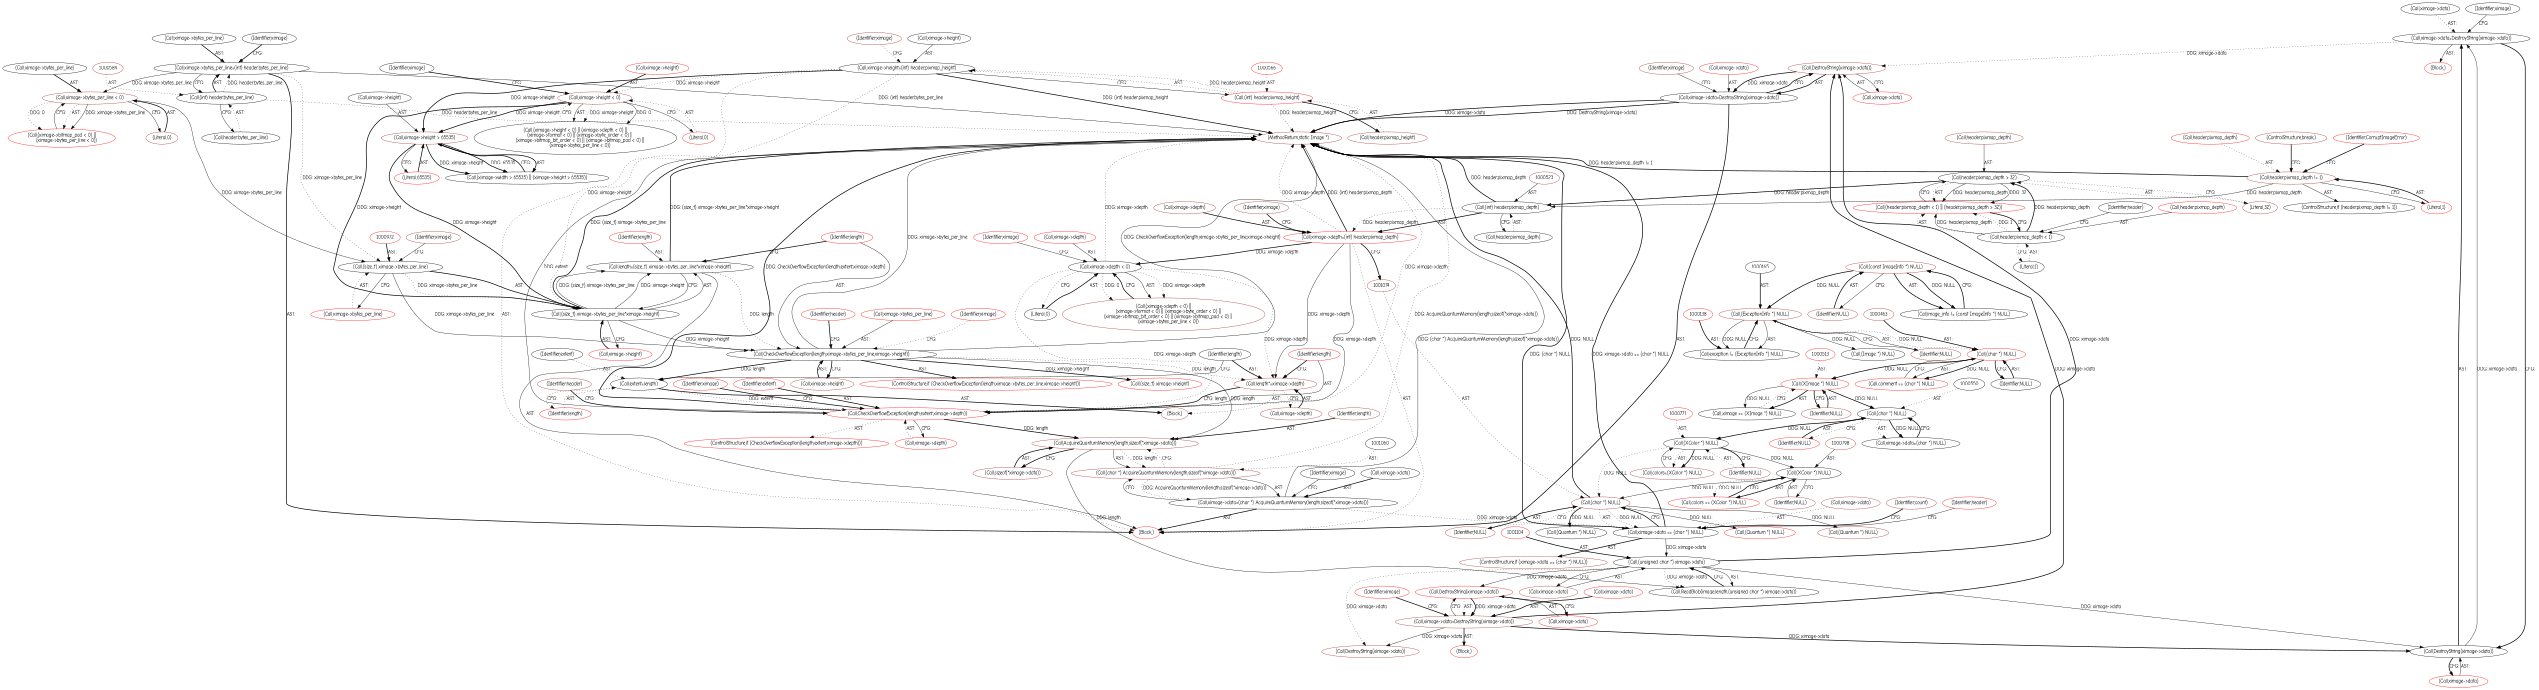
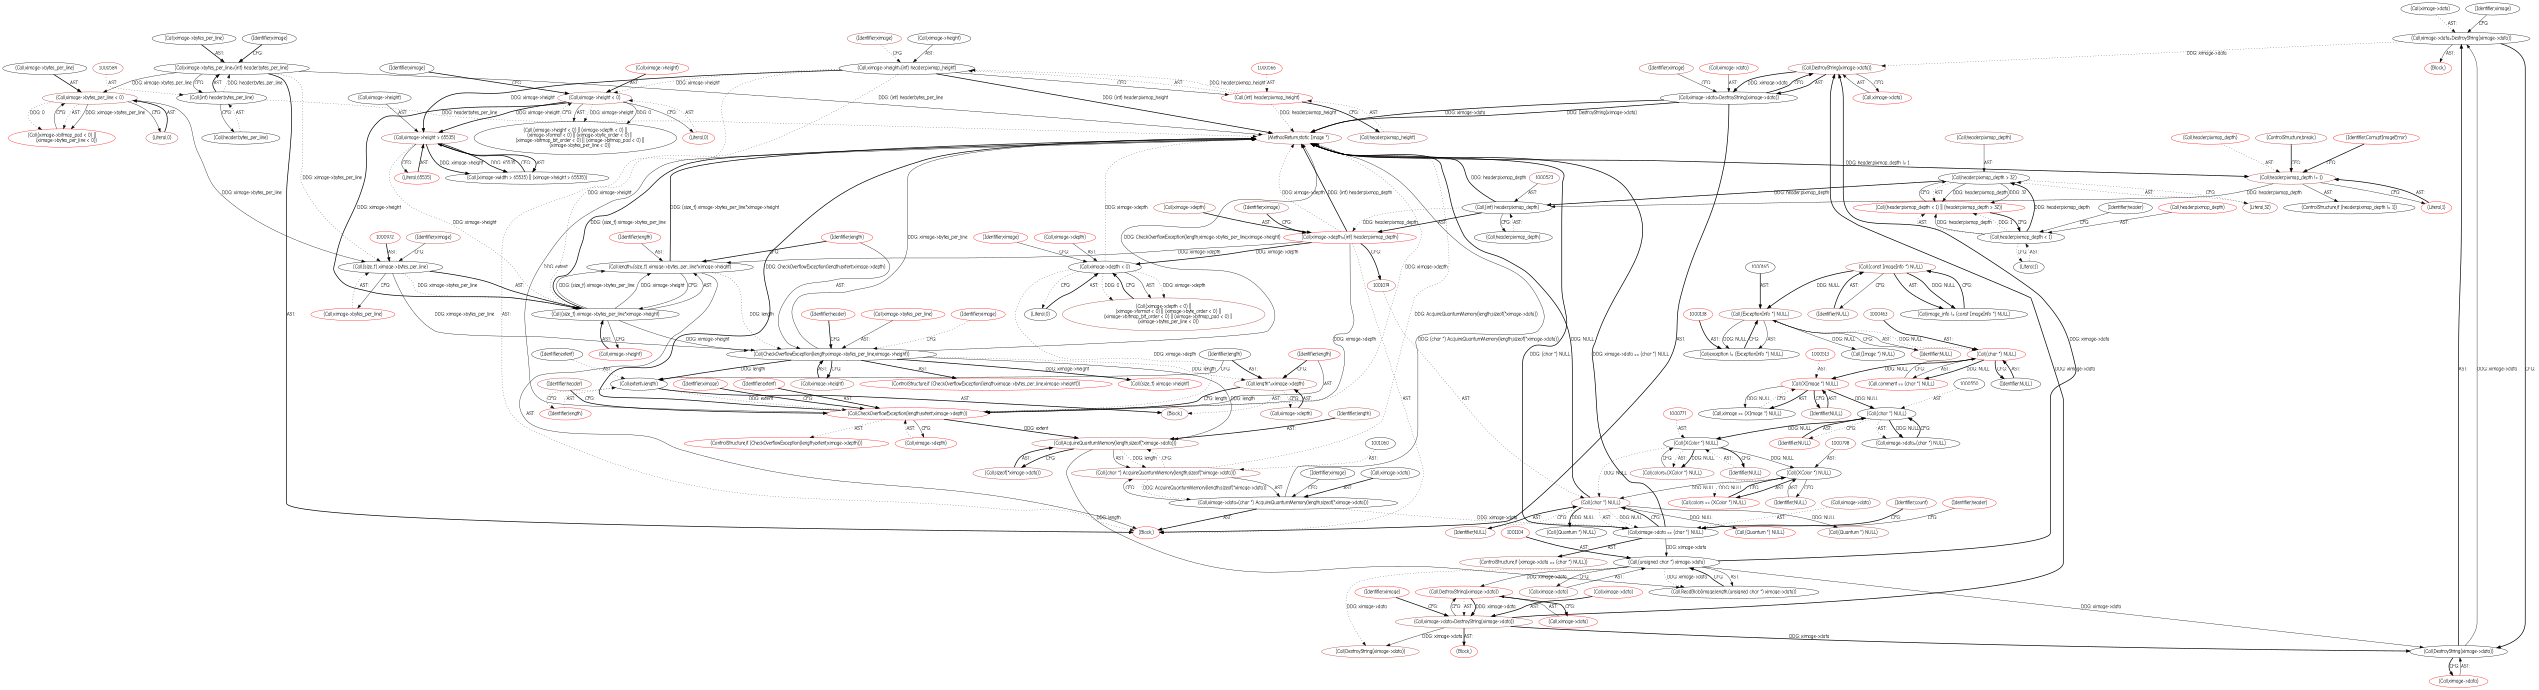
edge "(Call,header.pixmap_depth != 1)" -> "(MethodReturn,static Image *)": reversed
edge "(Call,ximage->height > 65535)" -> "(Call,(size_t) ximage->bytes_per_line*ximage->height)": style bold -> dotted
edge "(Call,ximage->depth < 0)" -> "(Call,length*=ximage->depth)": removed, label "DDG: ximage->depth"
edge "(Call,ximage->depth=(int) header.pixmap_depth)" -> "(Call,length*=ximage->depth)": now "(Call,ximage->depth=(int) header.pixmap_depth)" -> "(Call,length=(size_t) ximage->bytes_per_line*ximage->height)"
edge "(Call,CheckOverflowException(length,extent,ximage->depth))" -> "(Call,AcquireQuantumMemory(length,sizeof(*ximage->data)))": label "DDG: length" -> "DDG: extent"
